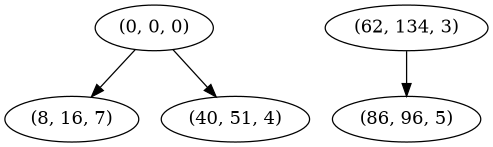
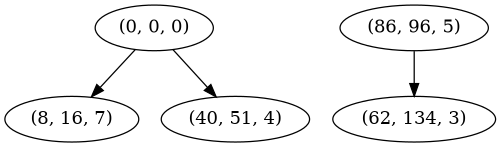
edge "(62, 134, 3)" -> "(86, 96, 5)": reversed
